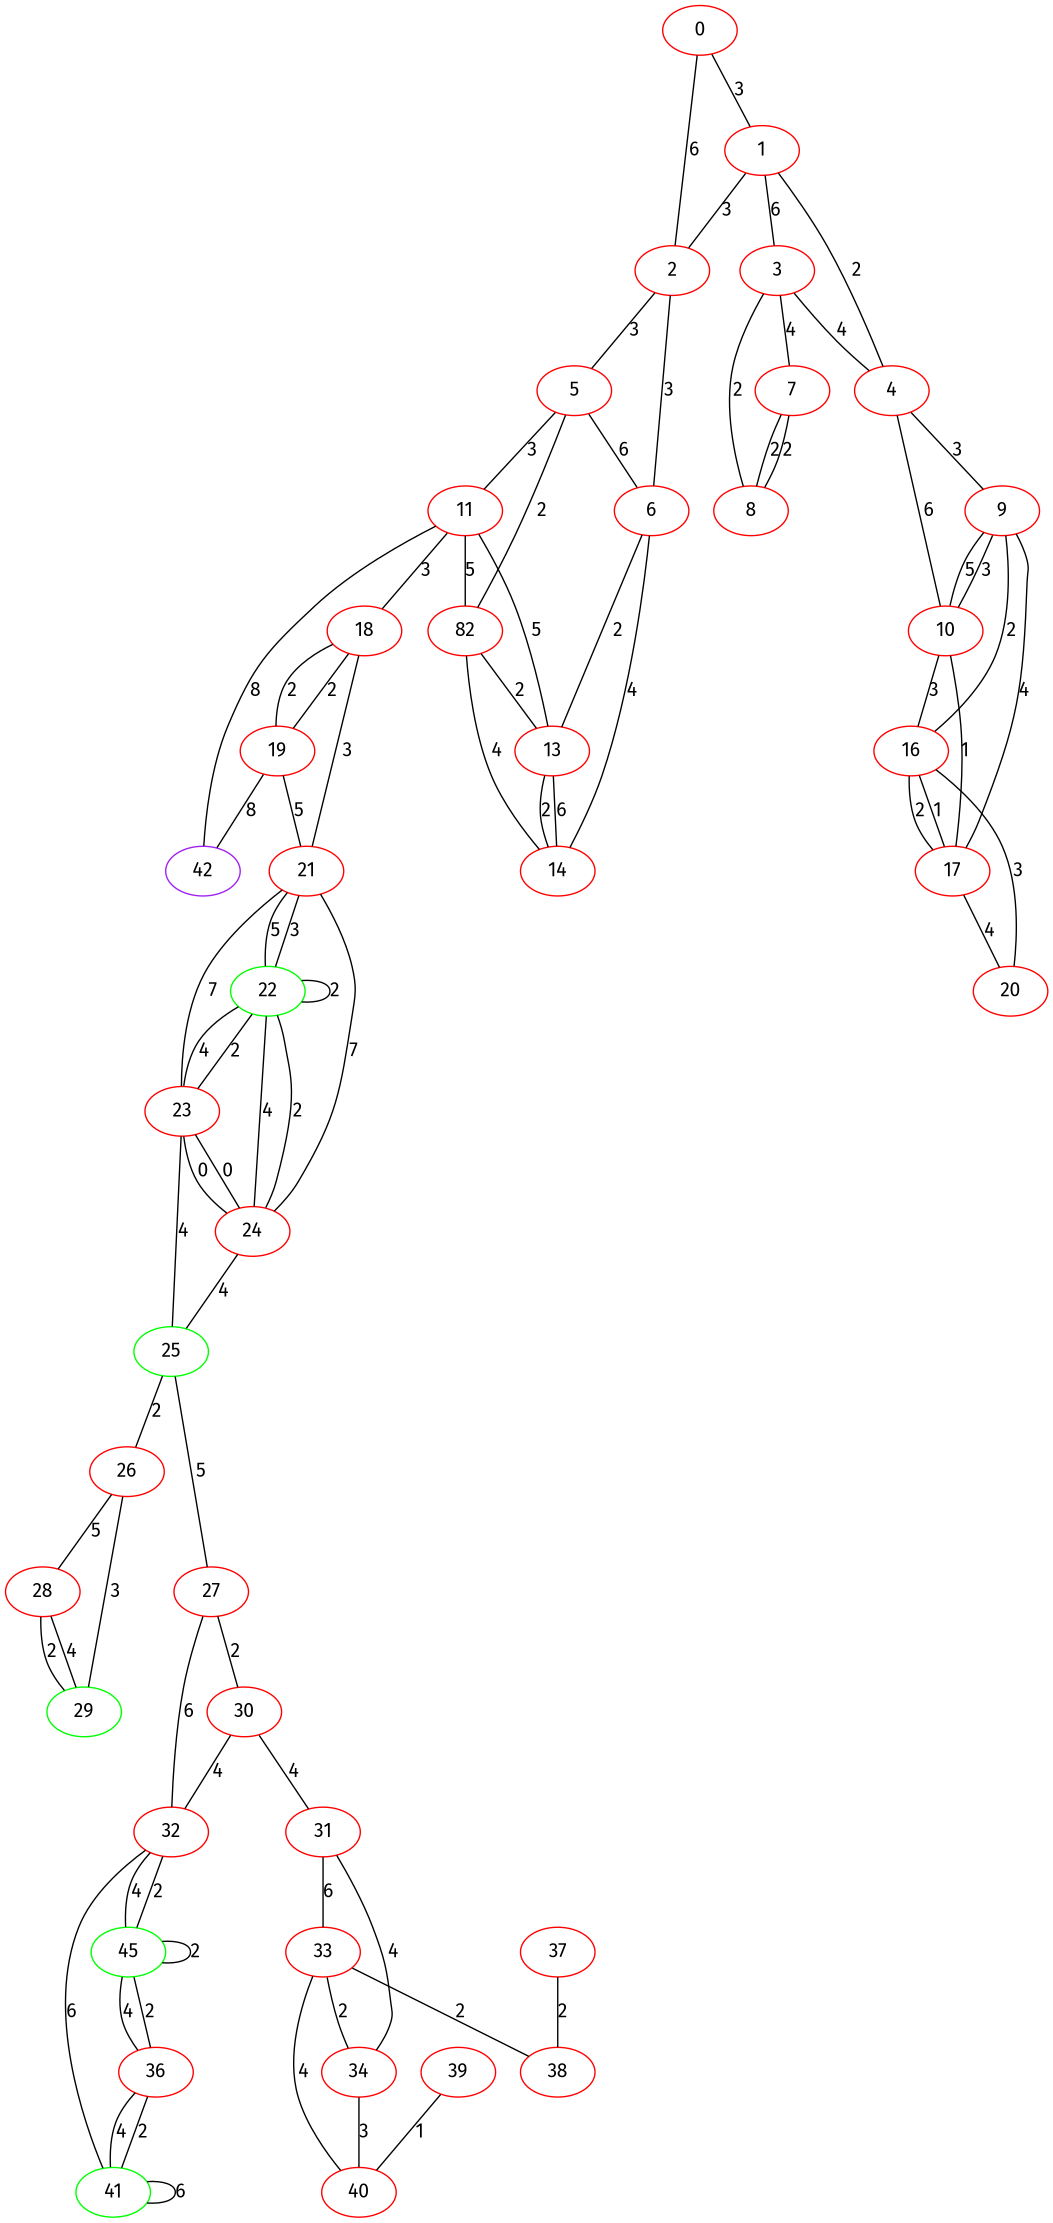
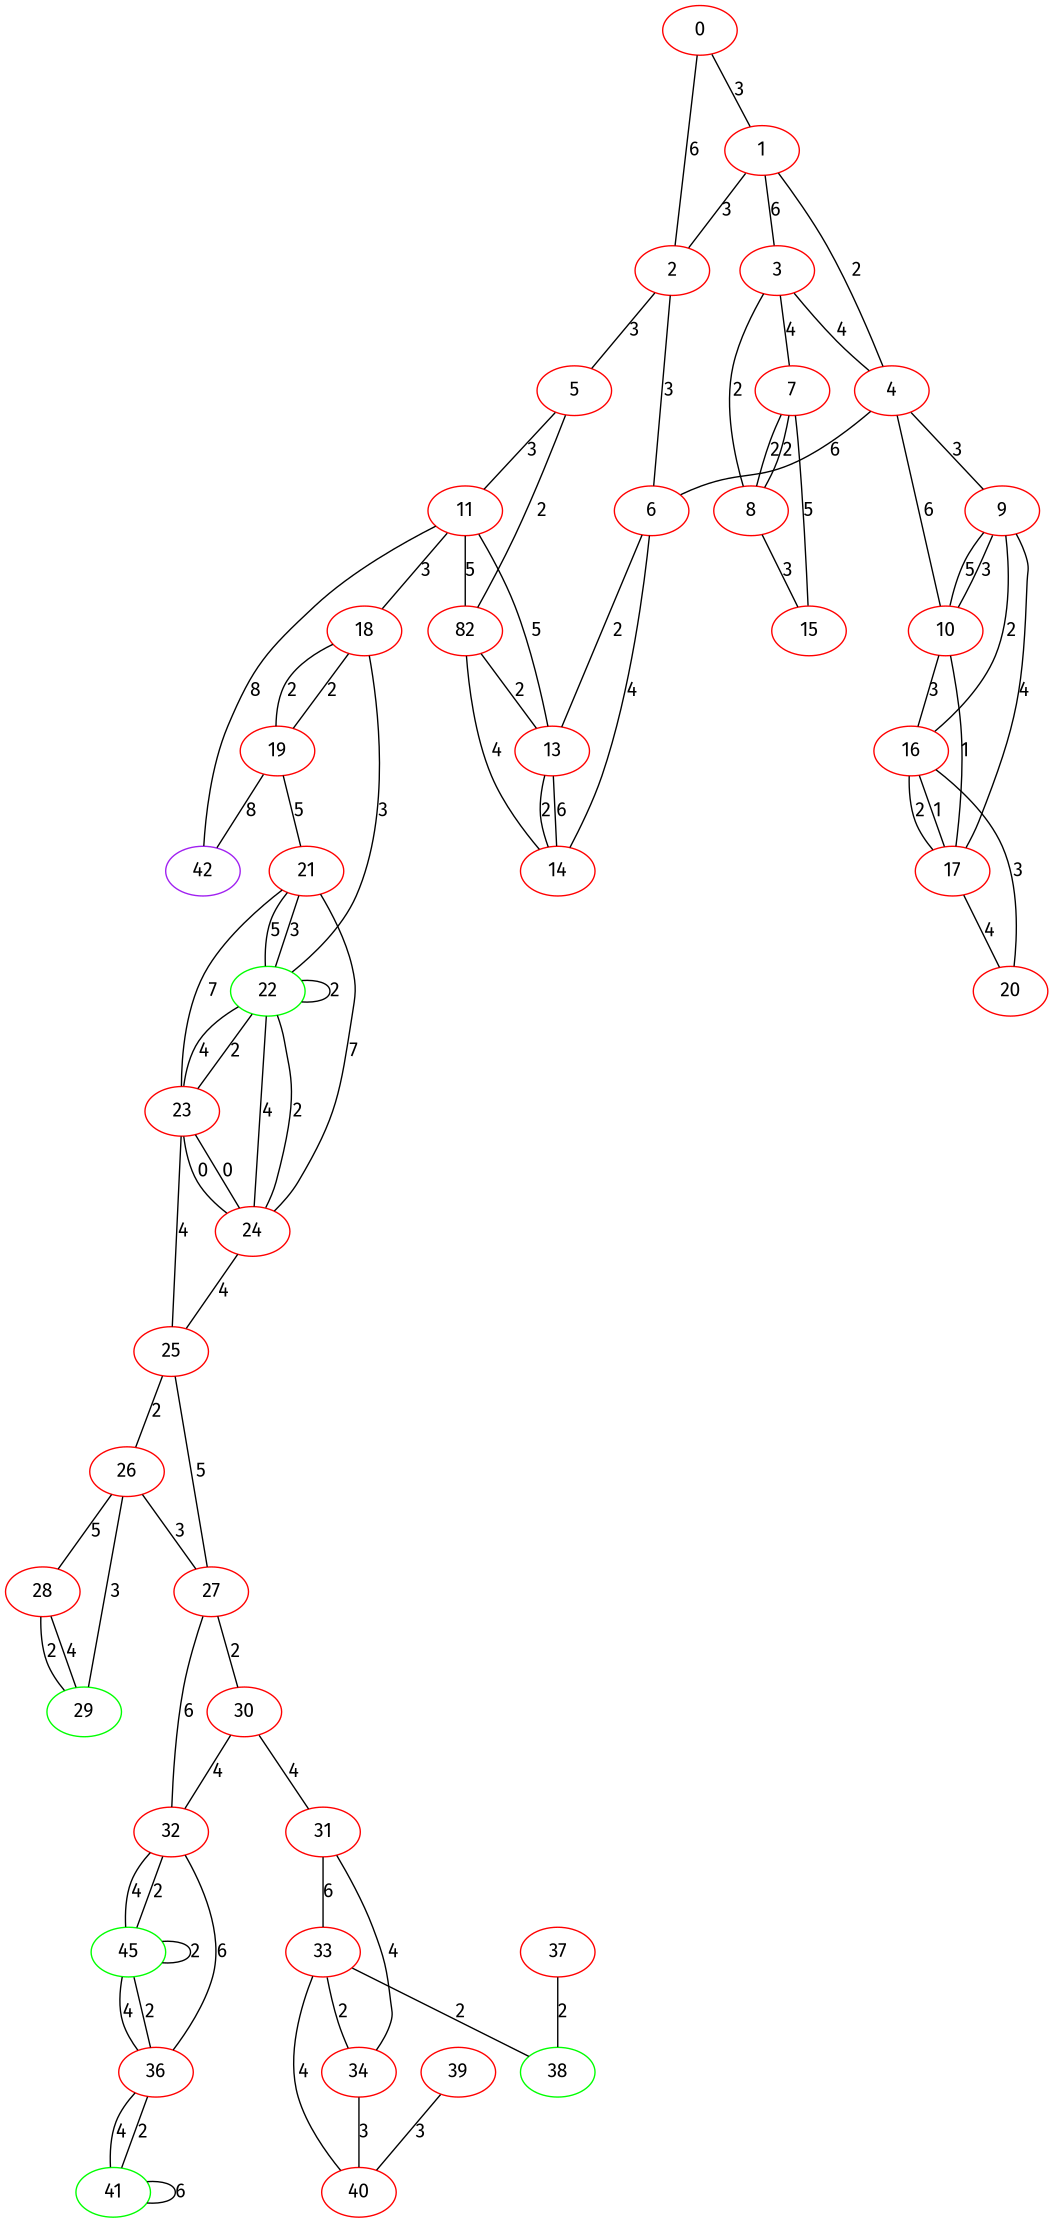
edge "5" -- "6": now "4" -- "6"
node "15": added
edge "18" -- "21": now "18" -- "22"
node "25": color green -> red
edge "26" -- "27": added, label "3"
edge "32" -- "41": now "32" -- "36"
node "38": color red -> green
edge "39" -- "40": label "1" -> "3"
